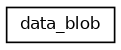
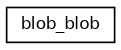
node "data_blob": label "data_blob" -> "blob_blob"
